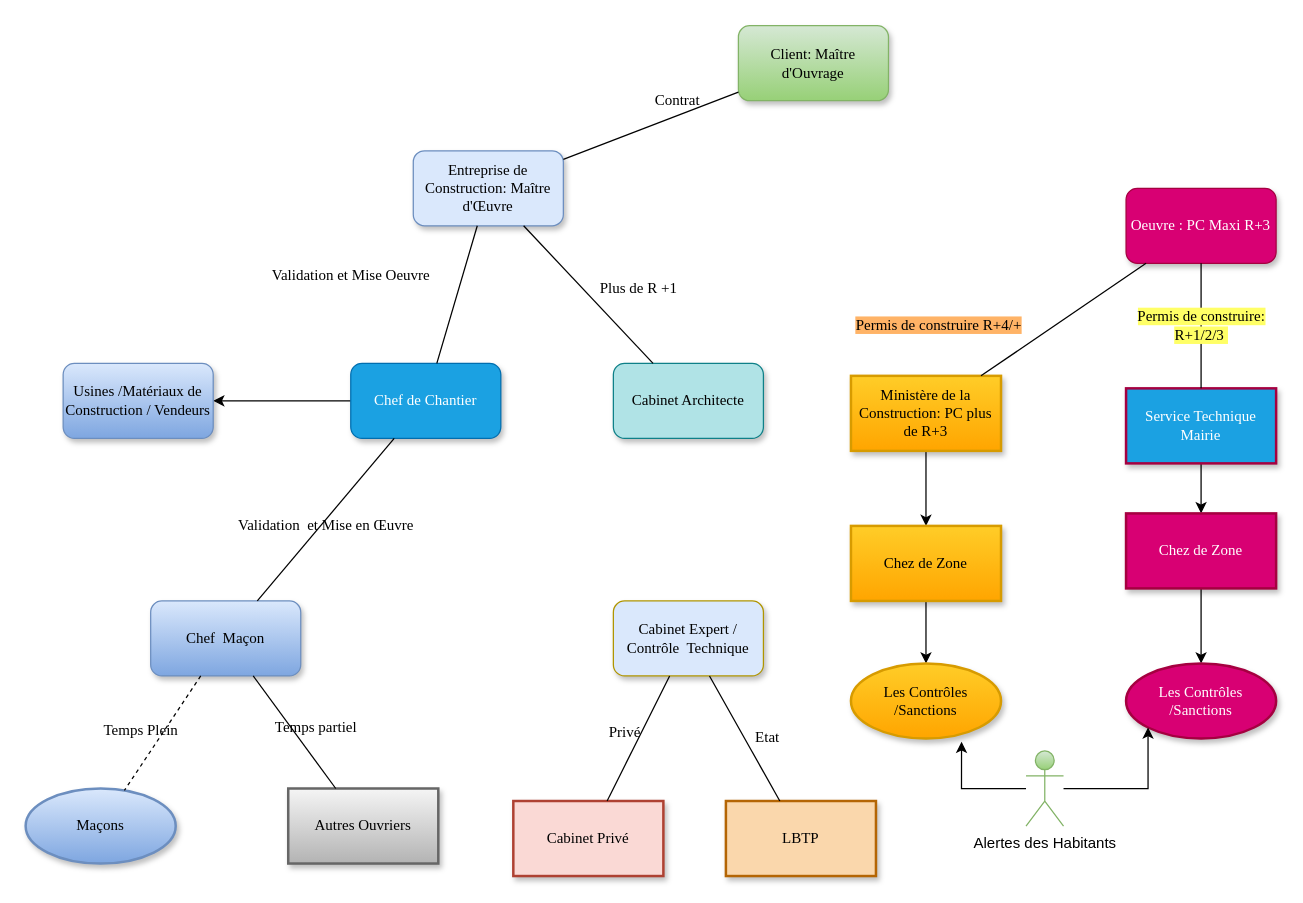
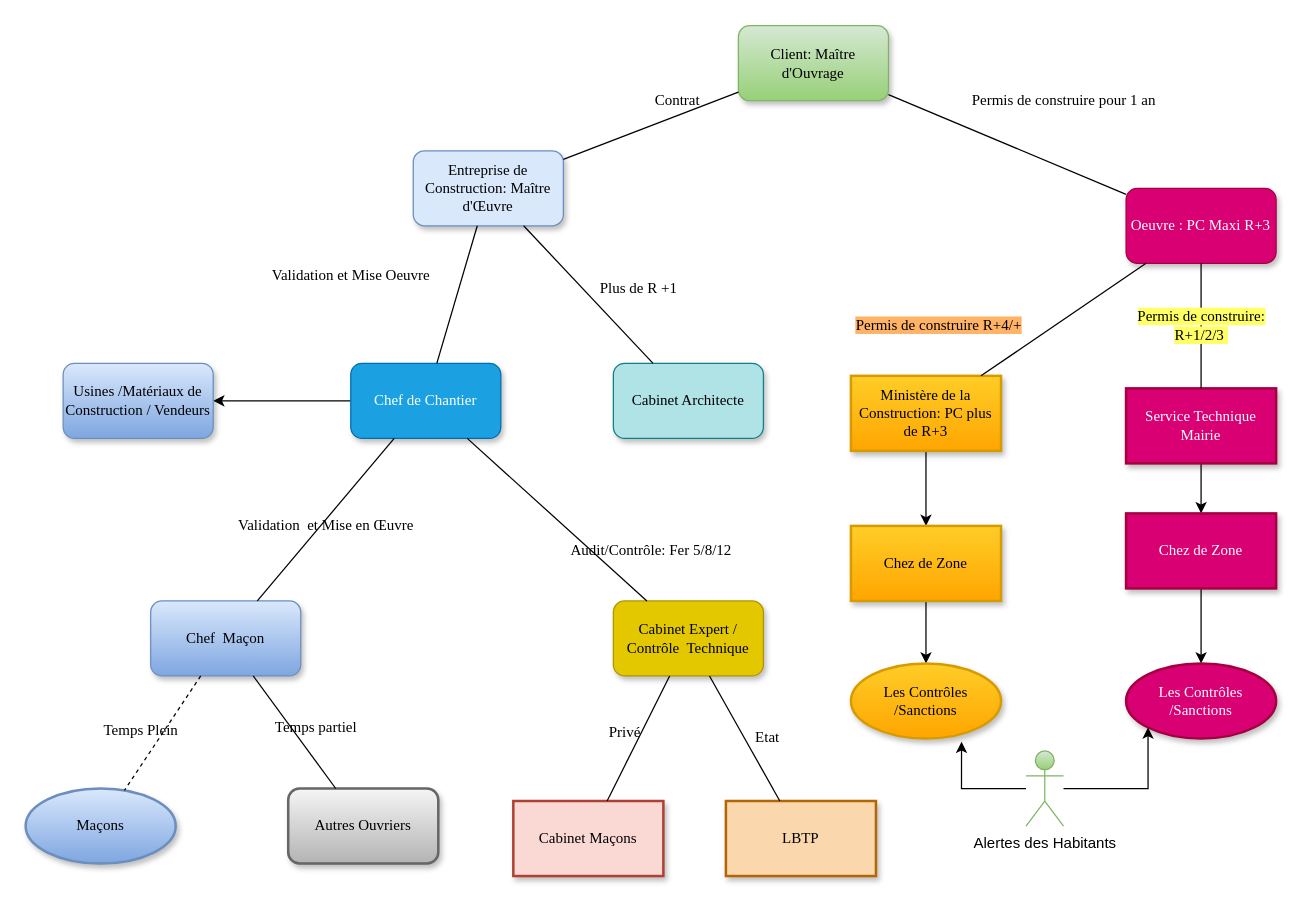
edge "Client: Maître d'Ouvrage" -- "Oeuvre : PC Maxi R+3": added, label "Permis de construire pour 1 an"
node "Service Technique Mairie": fillcolor #1ba1e2 -> #d80073
edge "Chef de Chantier" -- "Cabinet Expert / Contrôle Technique": added, label "Audit/Contrôle: Fer 5/8/12"
node "Cabinet Expert / Contrôle Technique": fillcolor #dae8fc -> #e3c800
node "Autres Ouvriers": shape rectangle -> rounded rectangle
node "Cabinet Privé": label "Cabinet Privé" -> "Cabinet Maçons"
